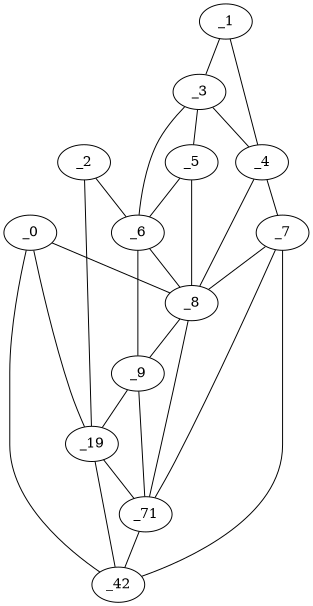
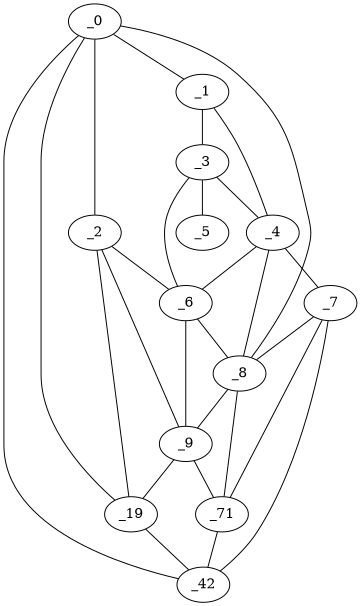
edge "_0" -- "_1": added
edge "_0" -- "_2": added
edge "_5" -- "_6": now "_4" -- "_6"
edge "_5" -- "_8": removed
edge "_2" -- "_9": added
edge "_19" -- "_71": removed
